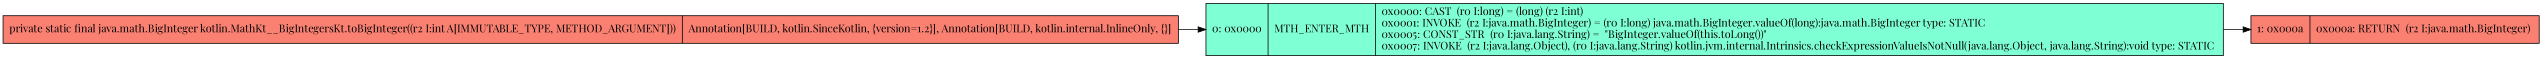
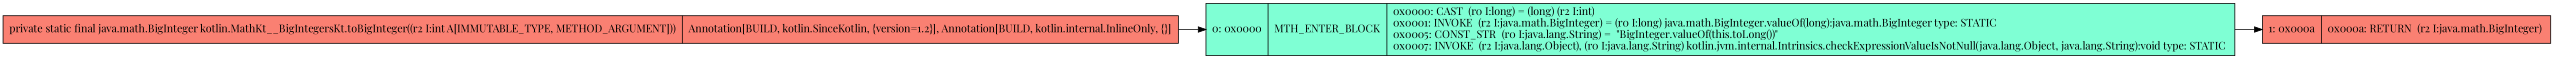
node "0: 0x0000": text "MTH_ENTER_MTH" -> "MTH_ENTER_BLOCK"
